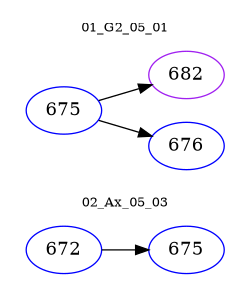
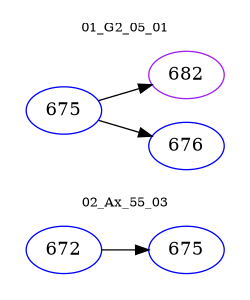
cluster "02_Ax_05_03": label "02_Ax_05_03" -> "02_Ax_55_03"
